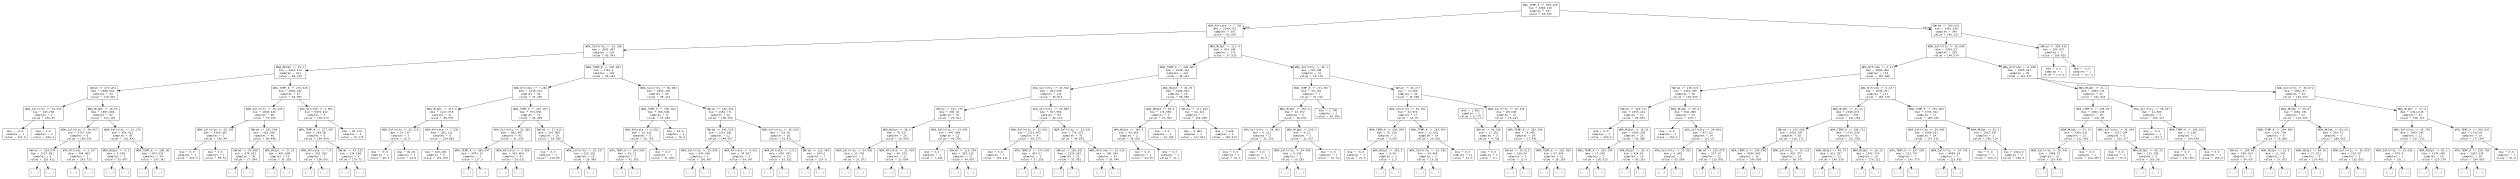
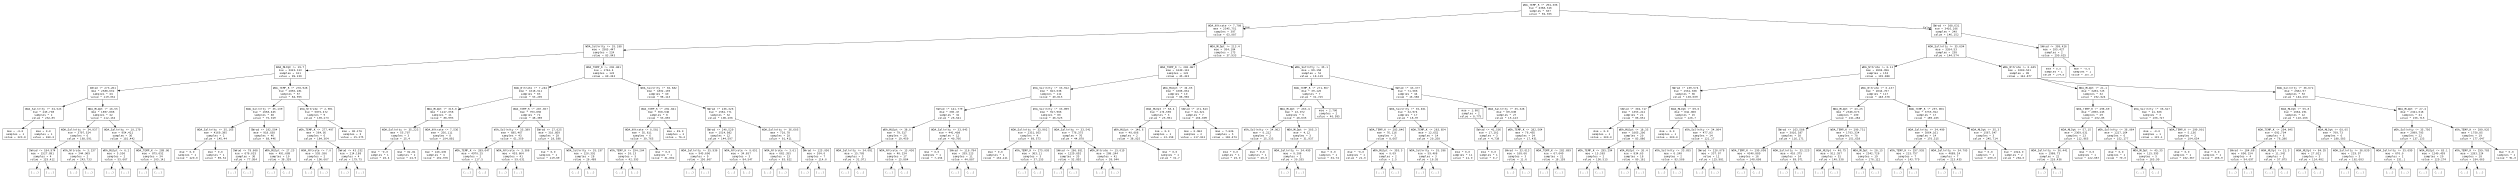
edge "SWrad <= 192.594 mse = 918.038 samples = 46 value = 68.446" -> "SWrad <= 78.608 mse = 676.025 samples = 36 value = 77.954": removed
edge "WOA_MLDpt <= 60.05 mse = 709.73 samples = 6 value = 188.583" -> "WOA_MLDpt <= 84.35 mse = 27.821 samples = 3 value = 114.482": now "WOA_MLDpt <= 60.05 mse = 709.73 samples = 6 value = 188.583" -> "WOA_Salinity <= 35.699 mse = 676.0 samples = 2 value = 251.1"
edge "WOA_MLDpt <= 305.3 mse = 4.12 samples = 3 value = 31.937" -> "mse = 0.0 samples = 1 value = 34.74": now "mse = 2.706 samples = 2 value = 40.995" -> "mse = 0.0 samples = 1 value = 34.74"
edge "mse = 0.0 samples = 1 value = 0.7" -> "SWrad <= 41.505 mse = 17.202 samples = 3 value = 4.738": reversed
node "mse = 0.0 samples = 1 value = 44.35": removed
node "SWrad <= 220.078 mse = 337.07 samples = 12 value = 125.981": label "SWrad <= 220.078 mse = 337.07 samples = 12 value = 125.981" -> "SWrad <= 220.078 mse = 337.07 value = 12 value = 125.981"
